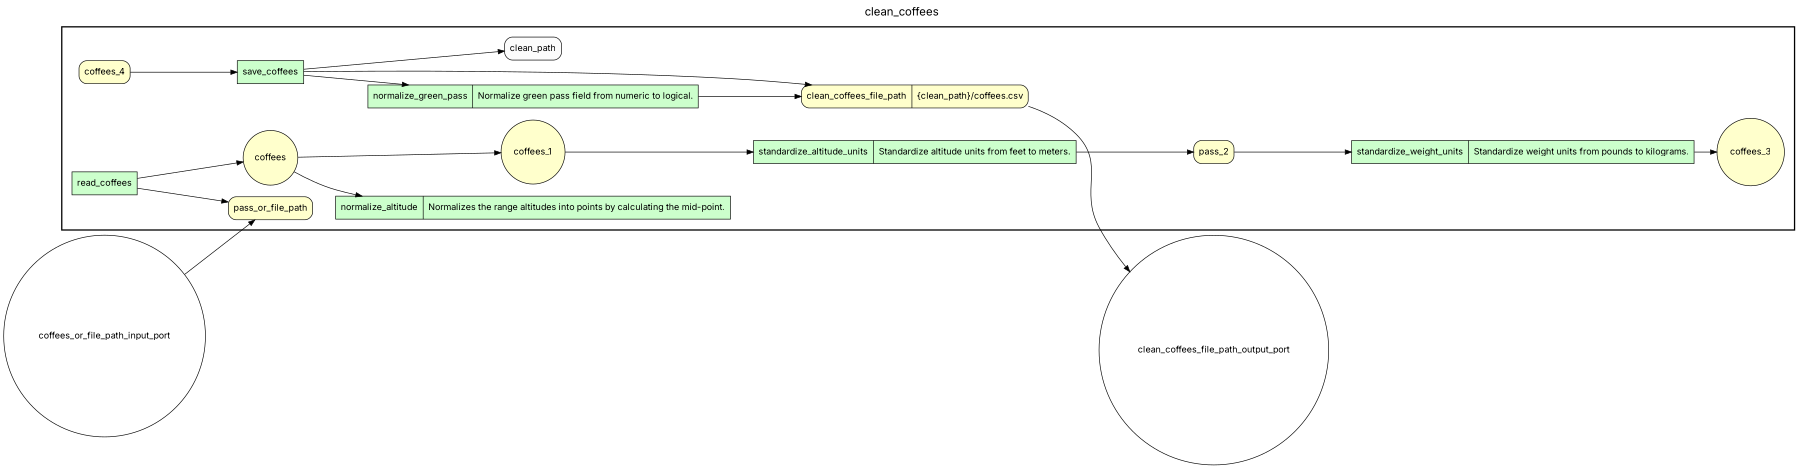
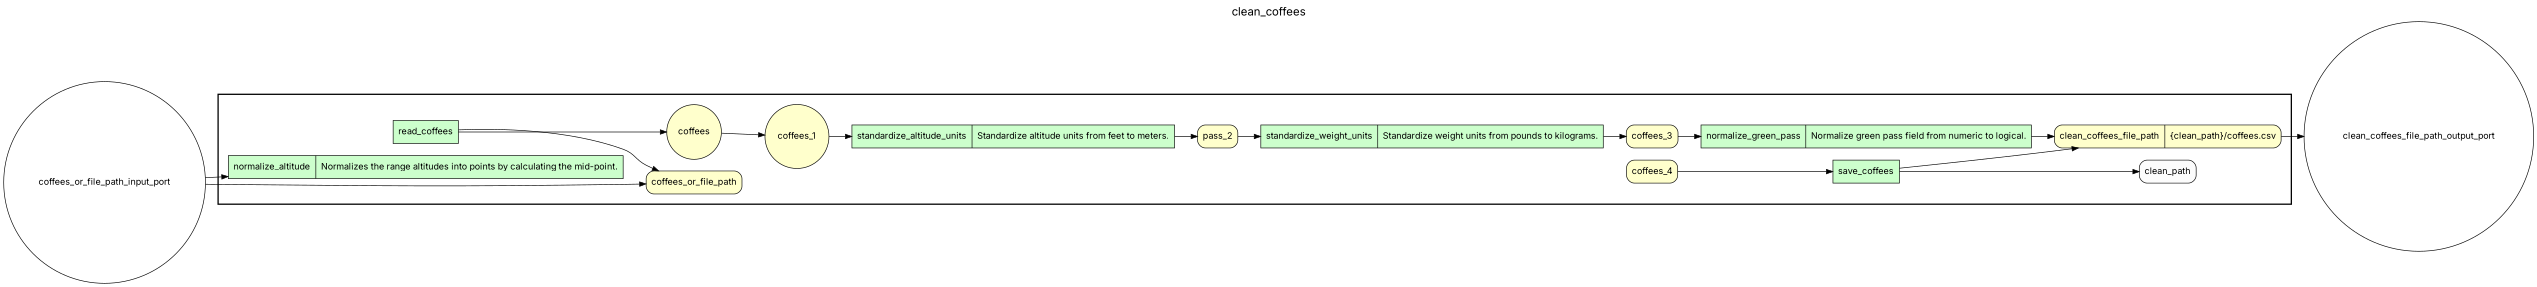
edge "save_coffees" -> "normalize_green_pass": now "coffees_3" -> "normalize_green_pass"
node "coffees_3": shape circle -> box
edge "coffees" -> "normalize_altitude": now "coffees_or_file_path_input_port" -> "normalize_altitude"
node "pass_or_file_path": label "pass_or_file_path" -> "coffees_or_file_path"
